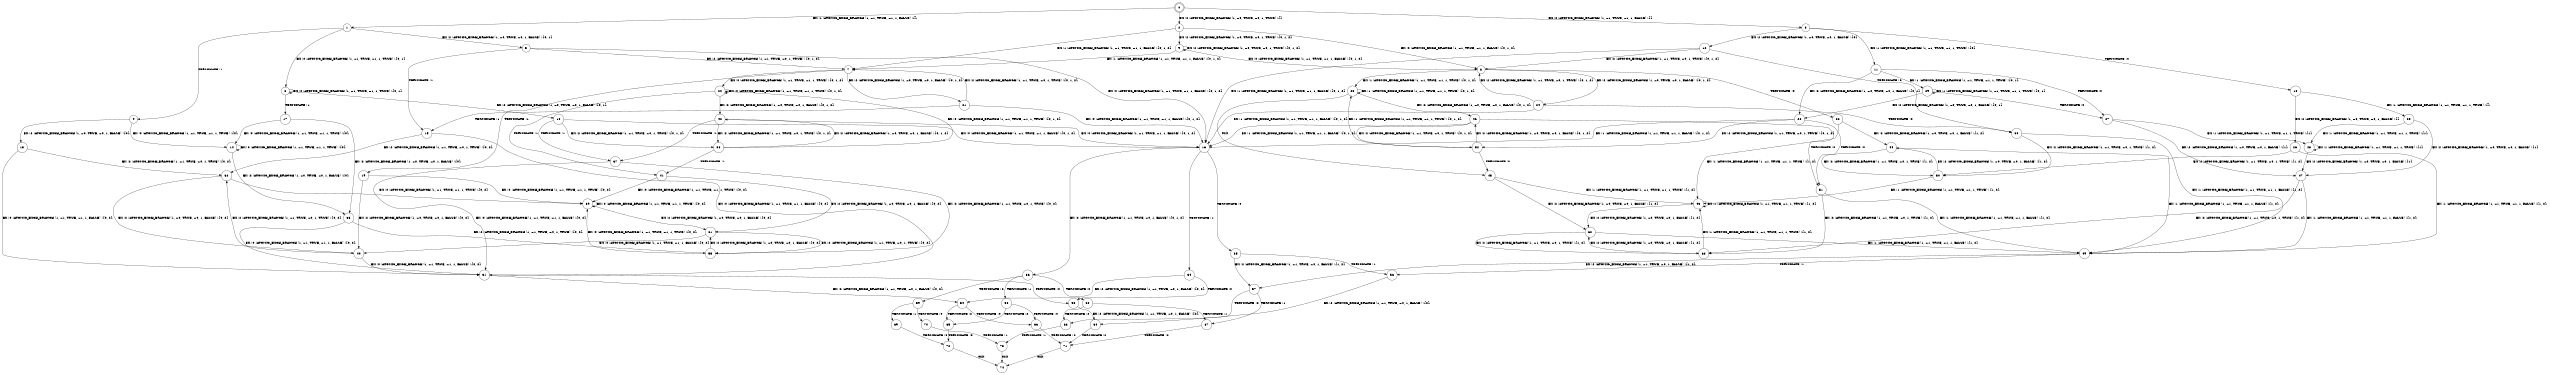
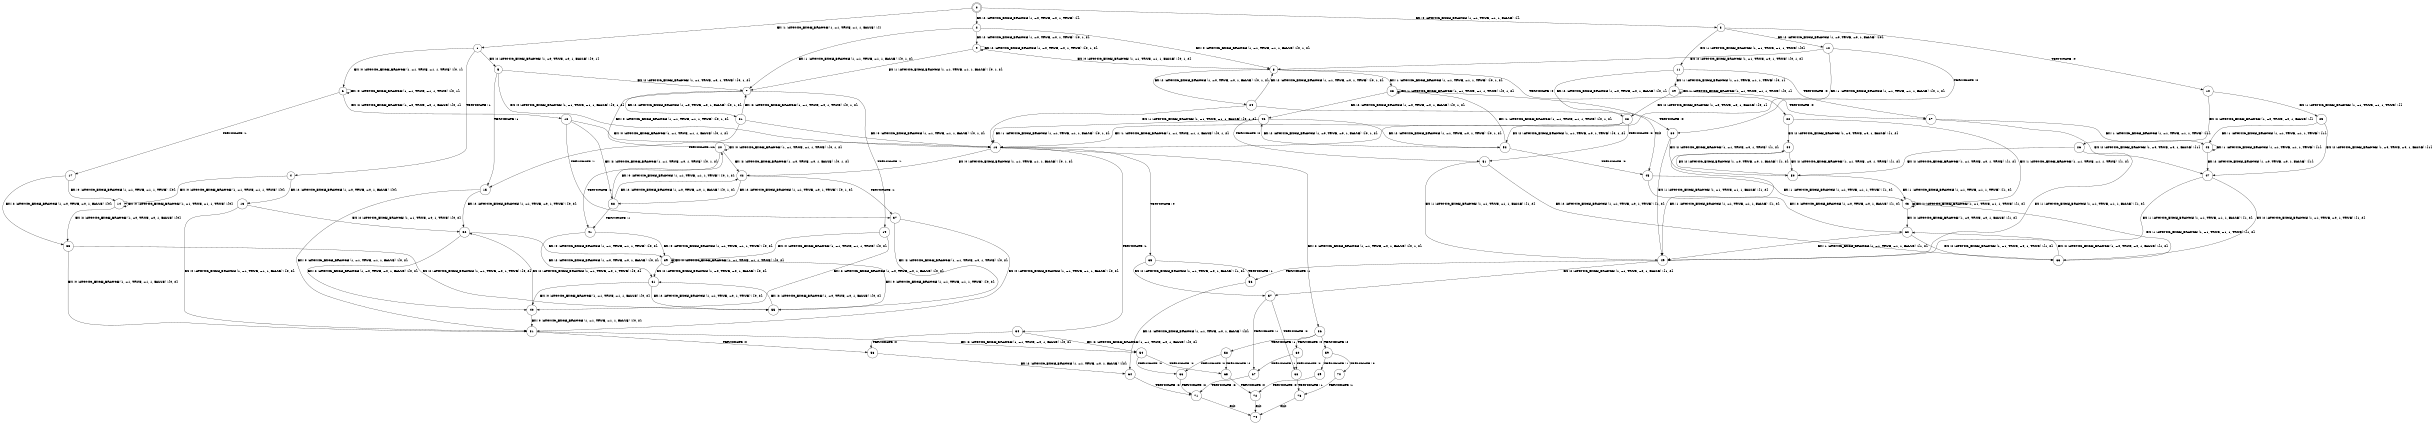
edge "42" -> "16": reversed
